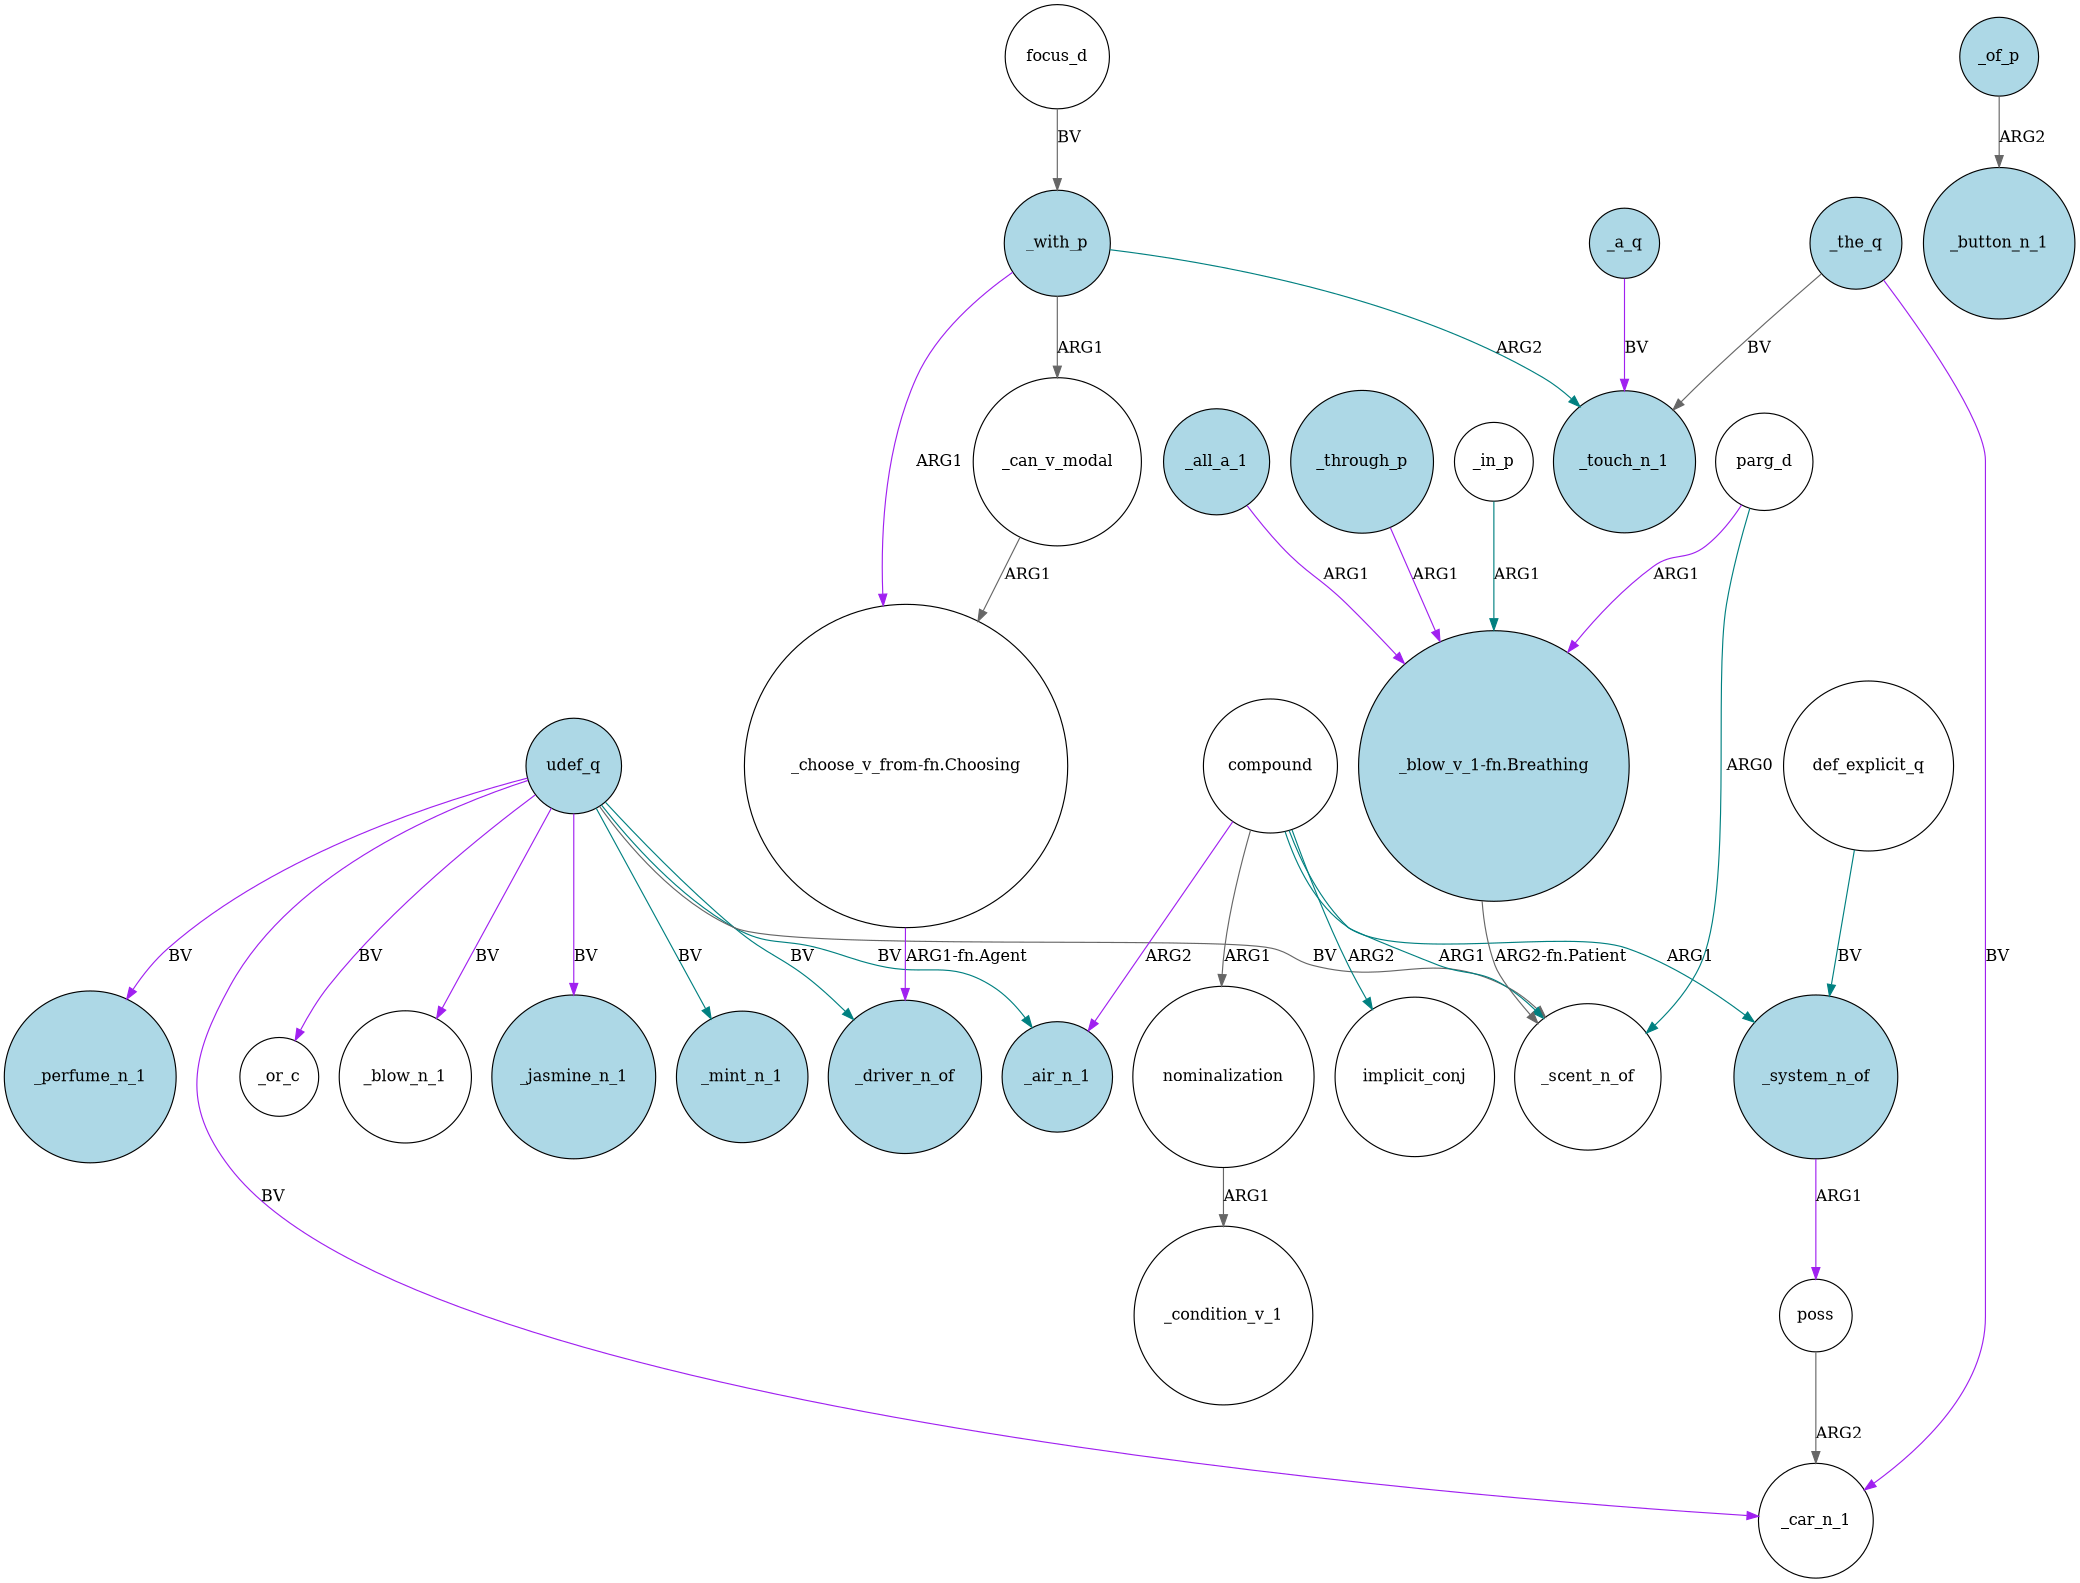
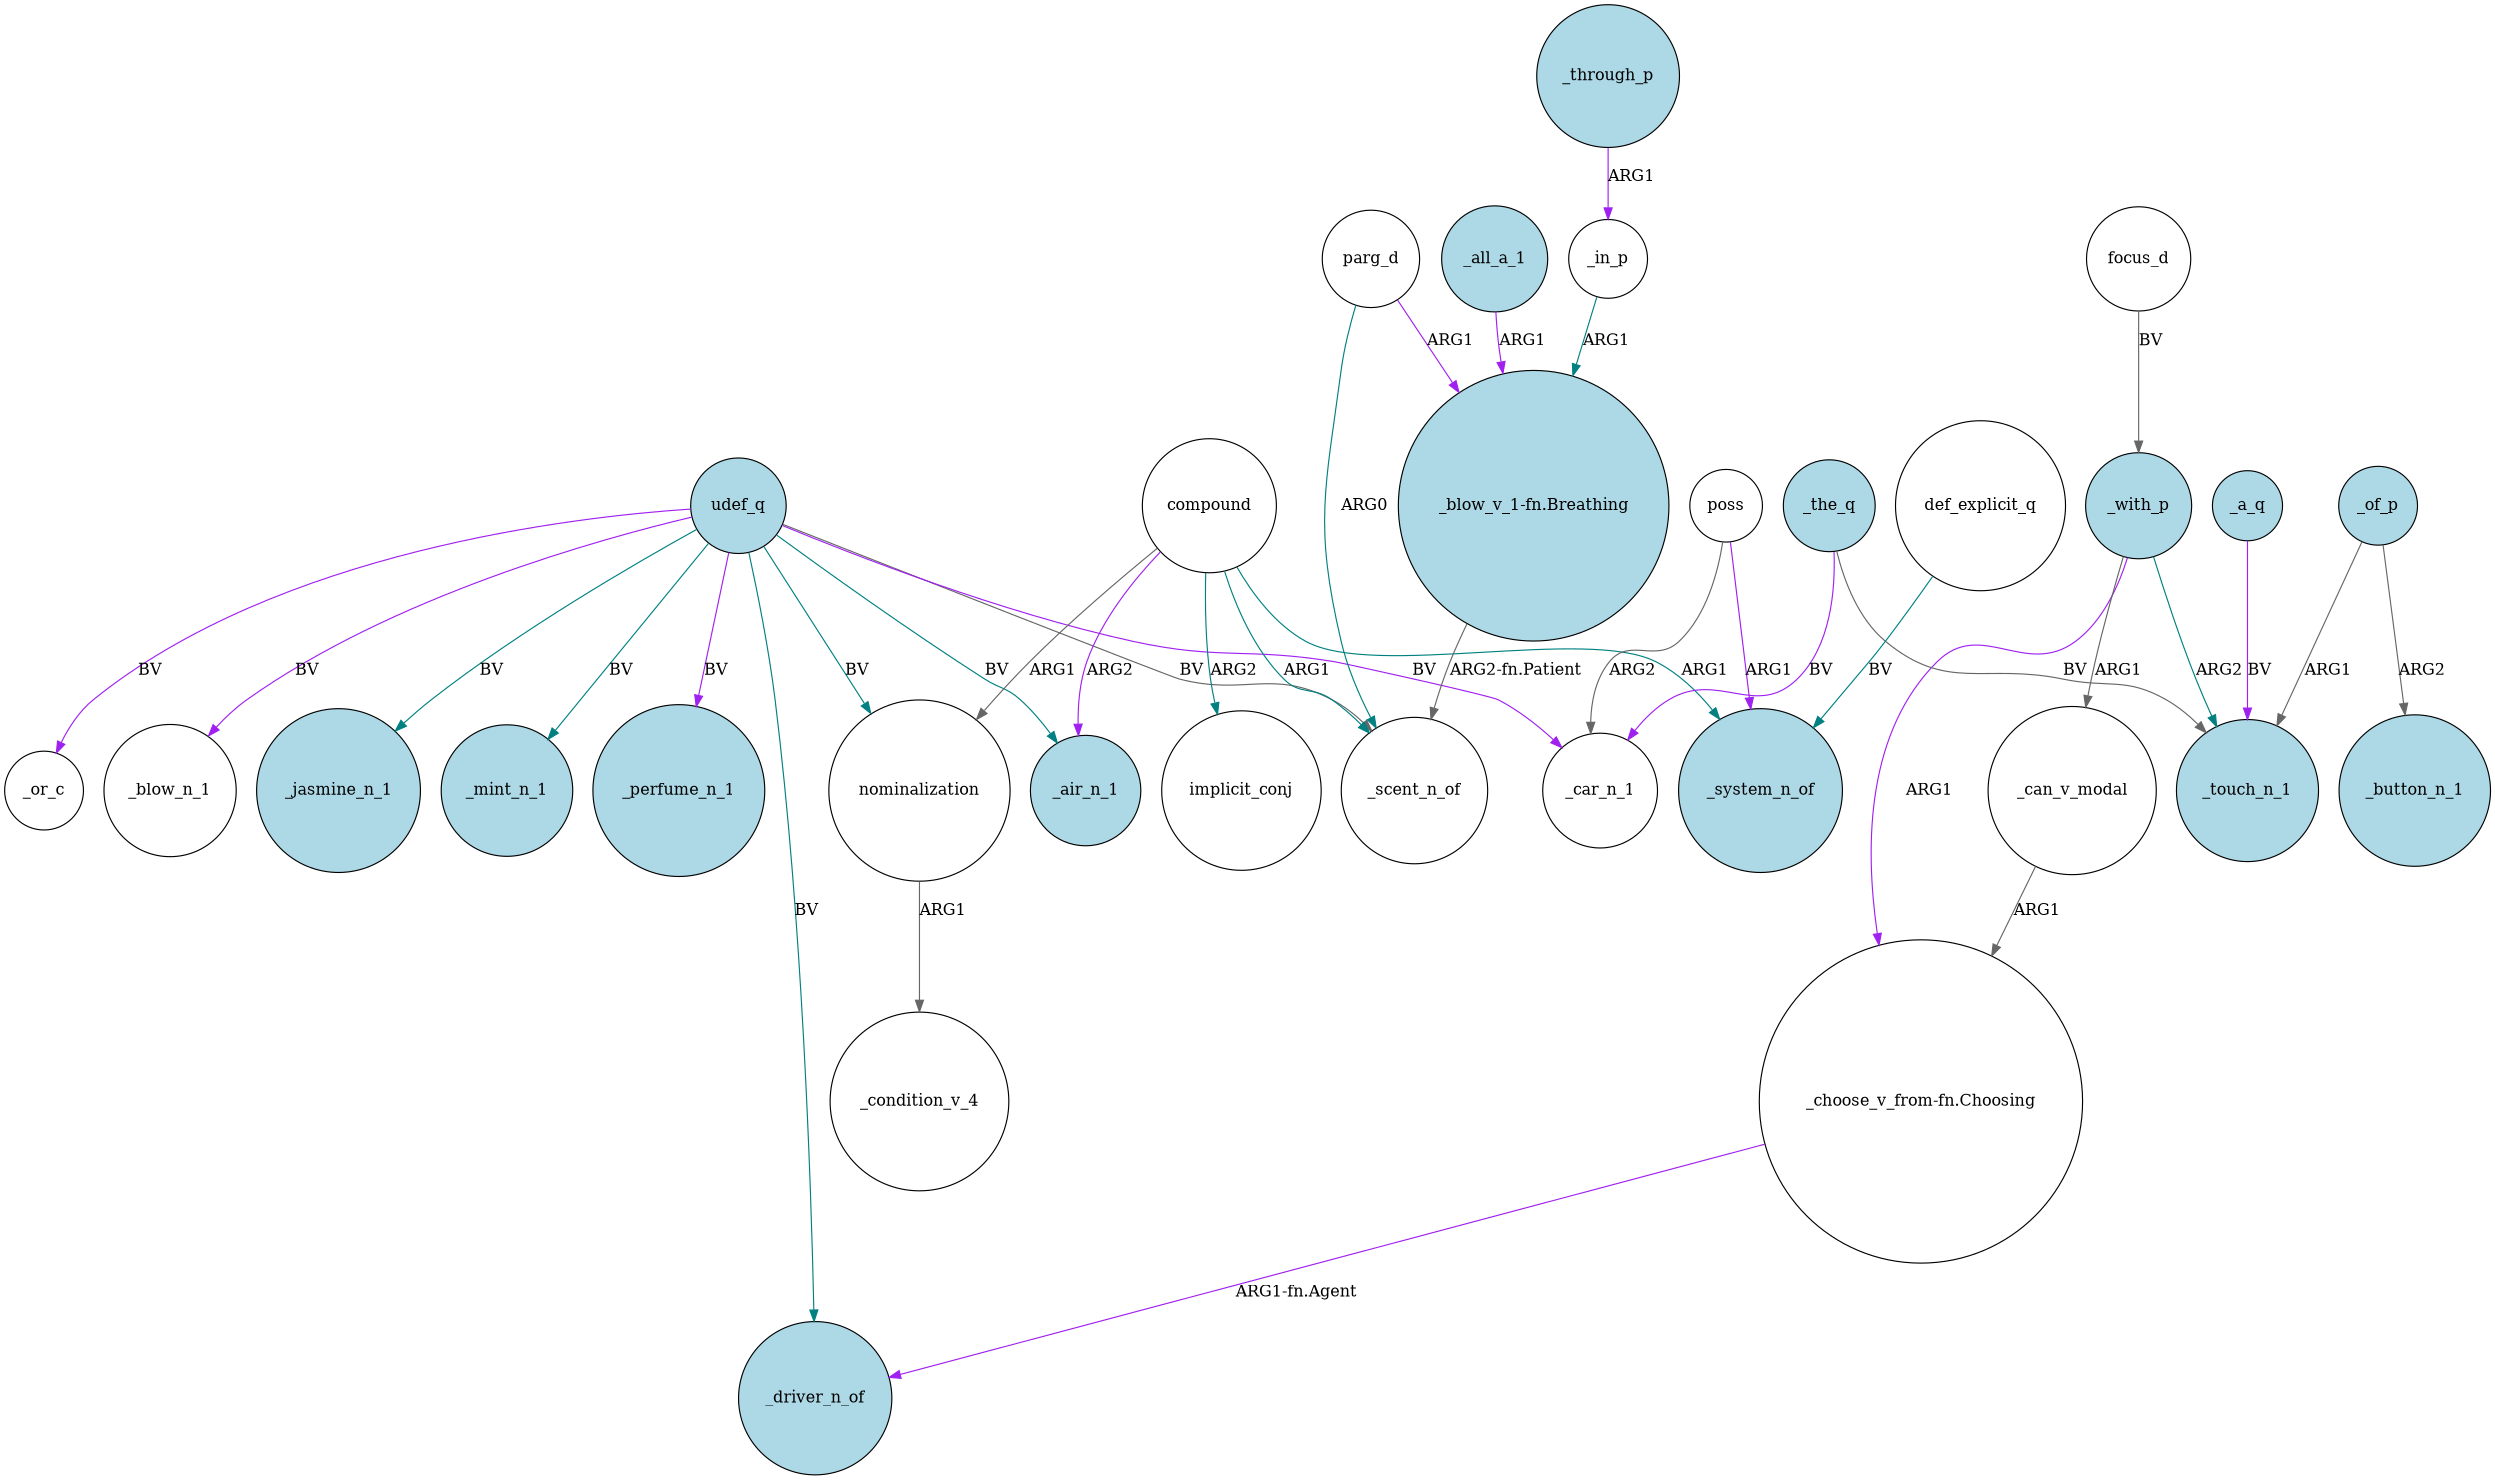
edge "_through_p" -> "_blow_v_1-fn.Breathing": now "_through_p" -> "_in_p"
edge "udef_q" -> "nominalization": added, label "BV"
edge "_of_p" -> "_touch_n_1": added, label "ARG1"
edge "udef_q" -> "_jasmine_n_1": color purple -> teal
edge "_system_n_of" -> "poss": reversed
node "_condition_v_1": label "_condition_v_1" -> "_condition_v_4"
